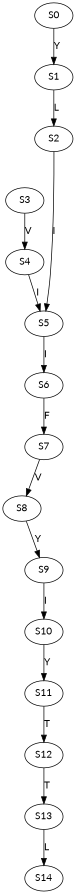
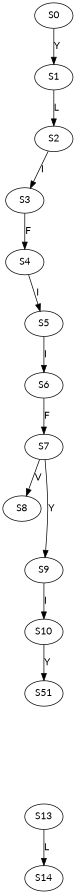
edge "S2" -> "S5": now "S2" -> "S3"
edge "S3" -> "S4": label "V" -> "F"
edge "S8" -> "S9": now "S7" -> "S9"
node "S11": label "S11" -> "S51"
node "S12": removed
